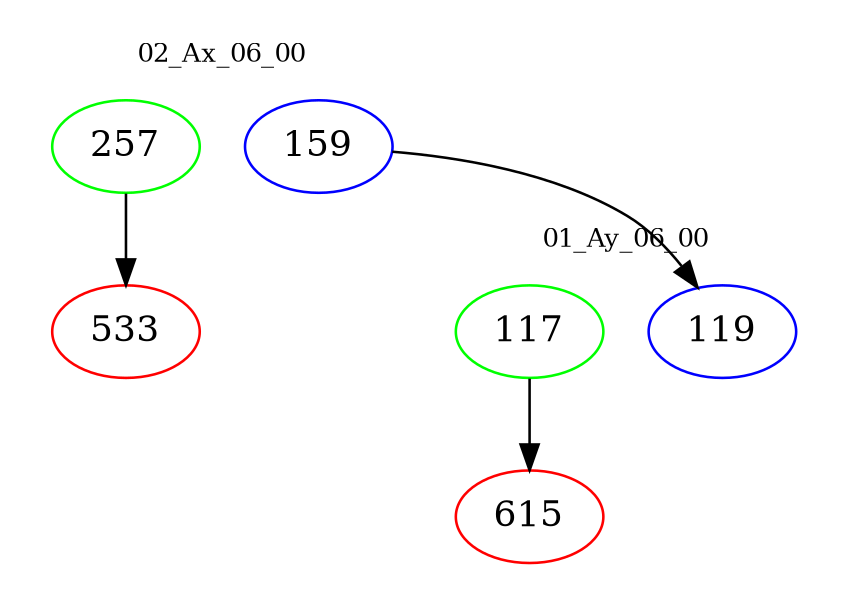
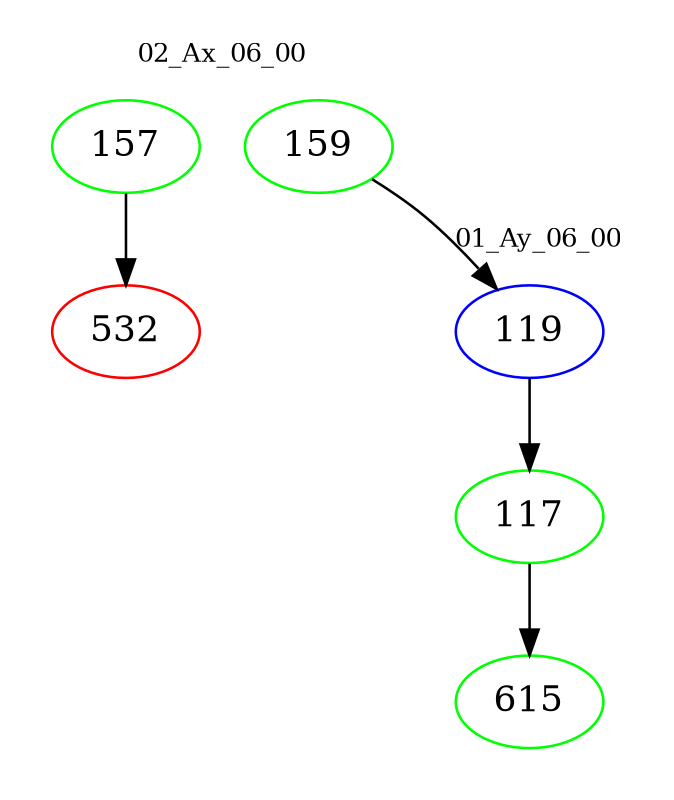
node "257": label "257" -> "157"
node "159": color blue -> green
node "533": label "533" -> "532"
edge "119" -> "117": added
node "615": color red -> green
